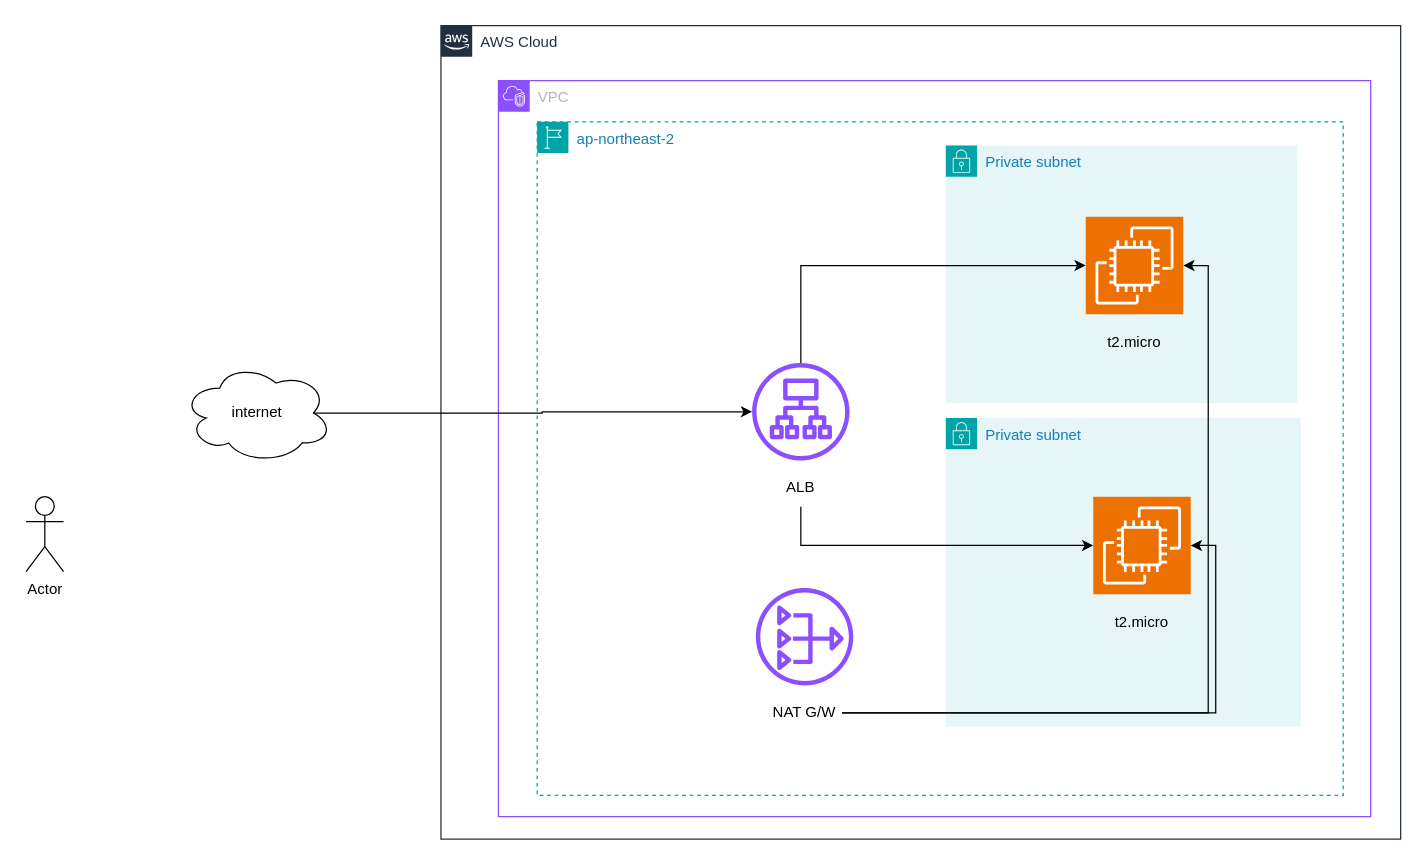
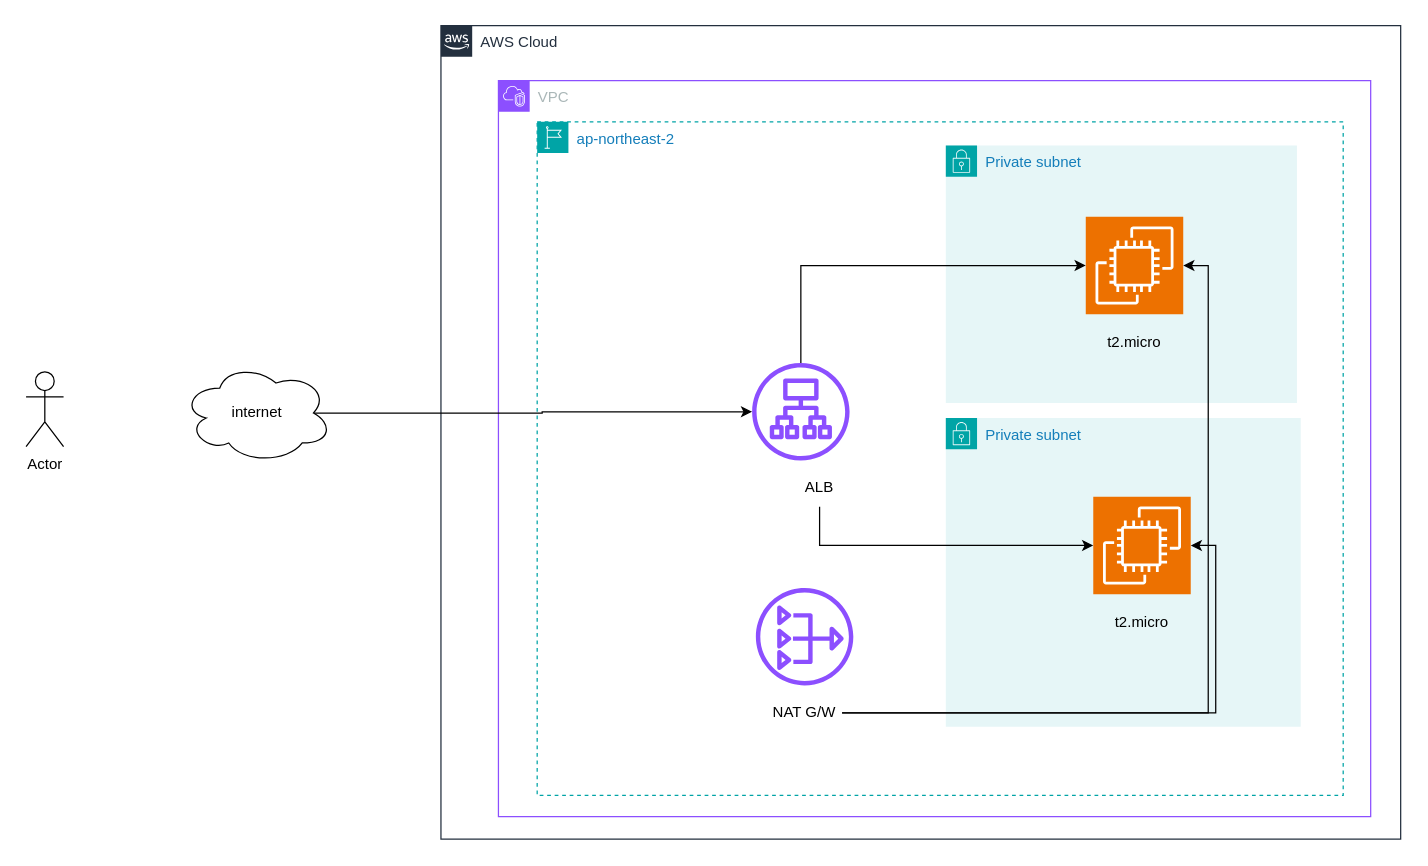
node "ALB": moved (801, 488) -> (819, 488)
node "Actor": moved (44, 534) -> (44, 409)
